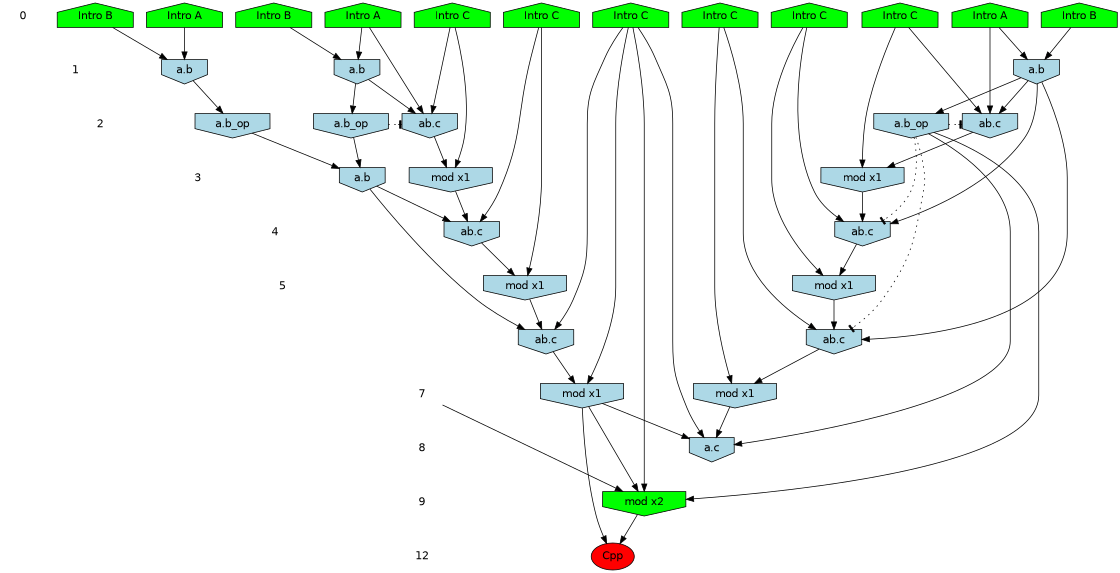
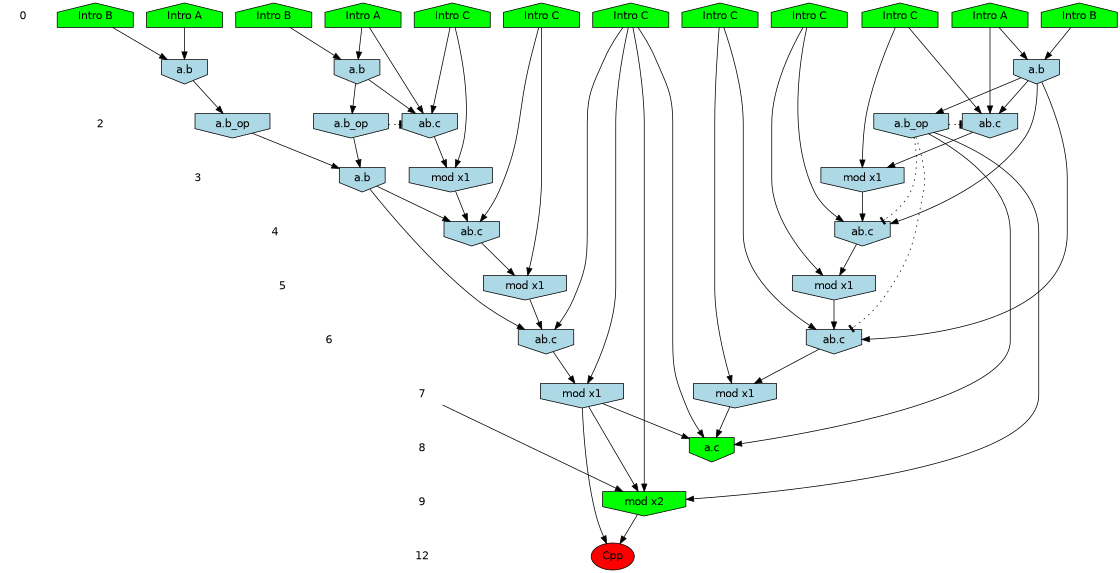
node "1": removed
node "6": added
node "a.c": fillcolor lightblue -> green
